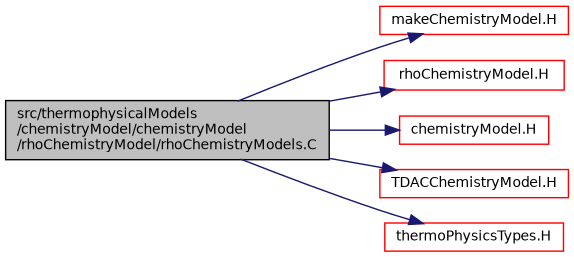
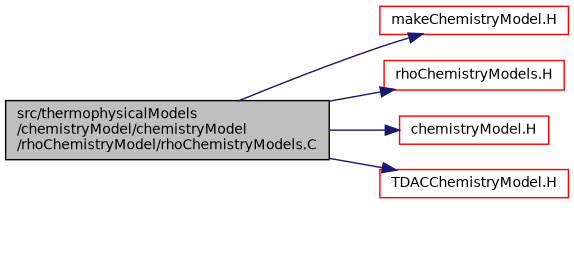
node "rhoChemistryModel.H": label "rhoChemistryModel.H" -> "rhoChemistryModels.H"
node "thermoPhysicsTypes.H": removed
